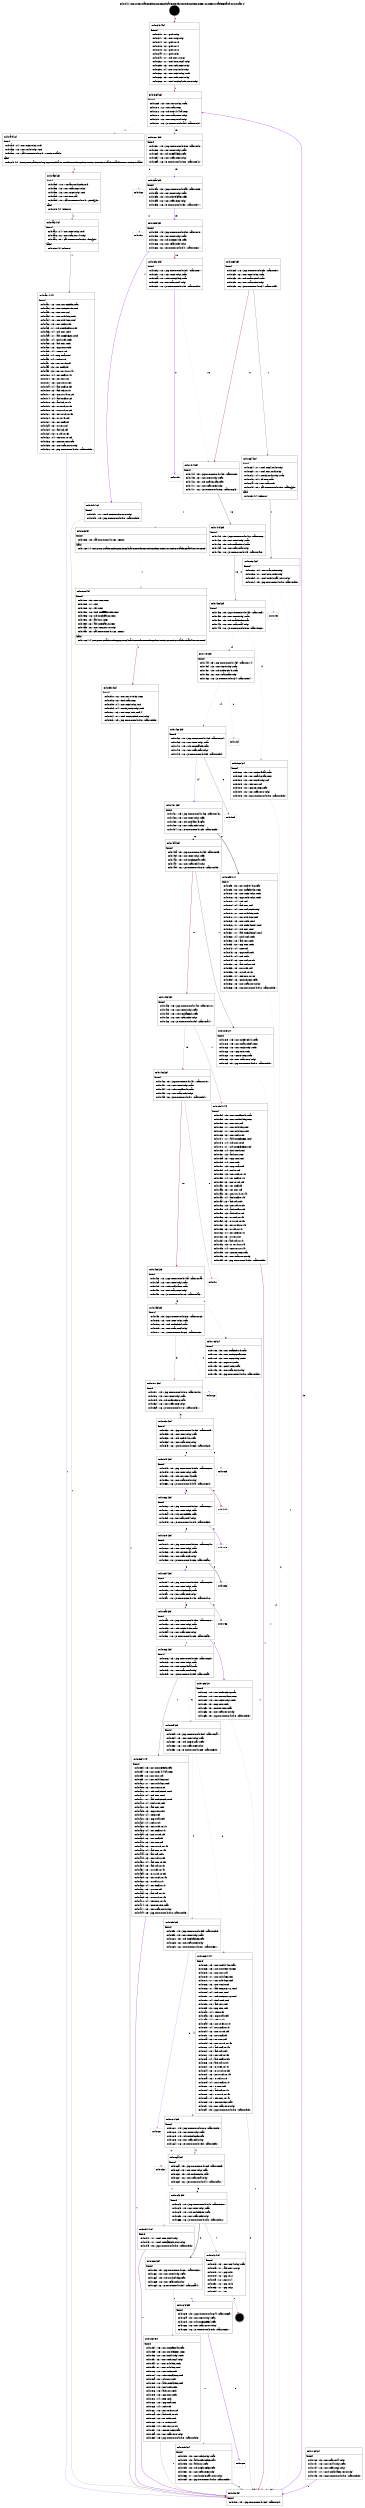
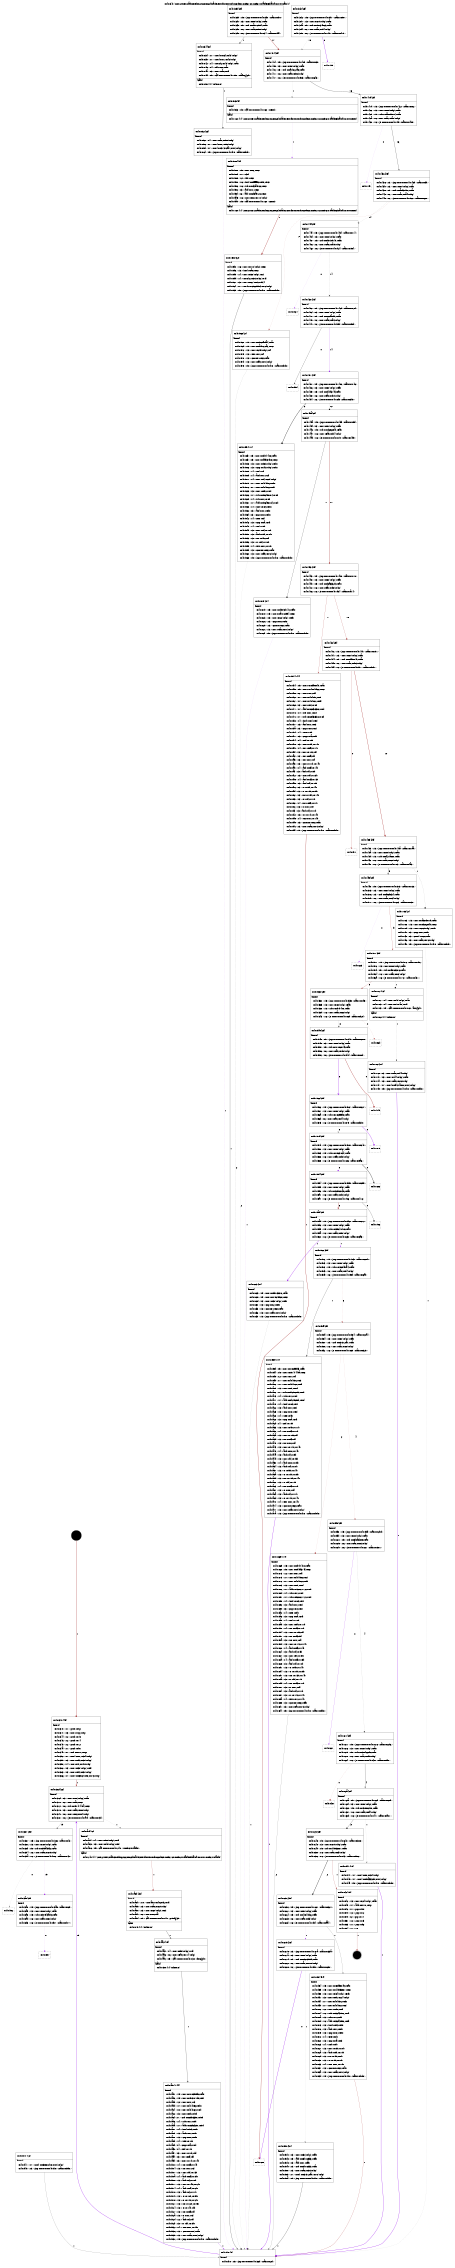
node "0x4013b9 [25]": removed
node "0x4017c1 [13]": added
edge "0x401d54 [144]" -> "0x401f18 [5]": now "0x401d54 [144]" -> "0x40168e"
